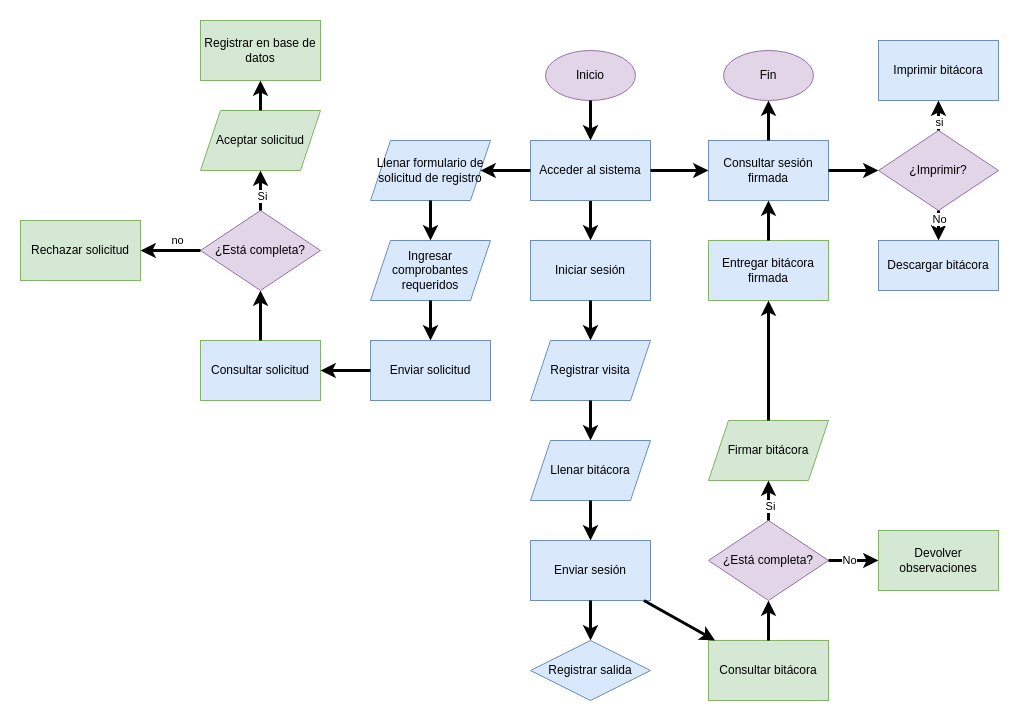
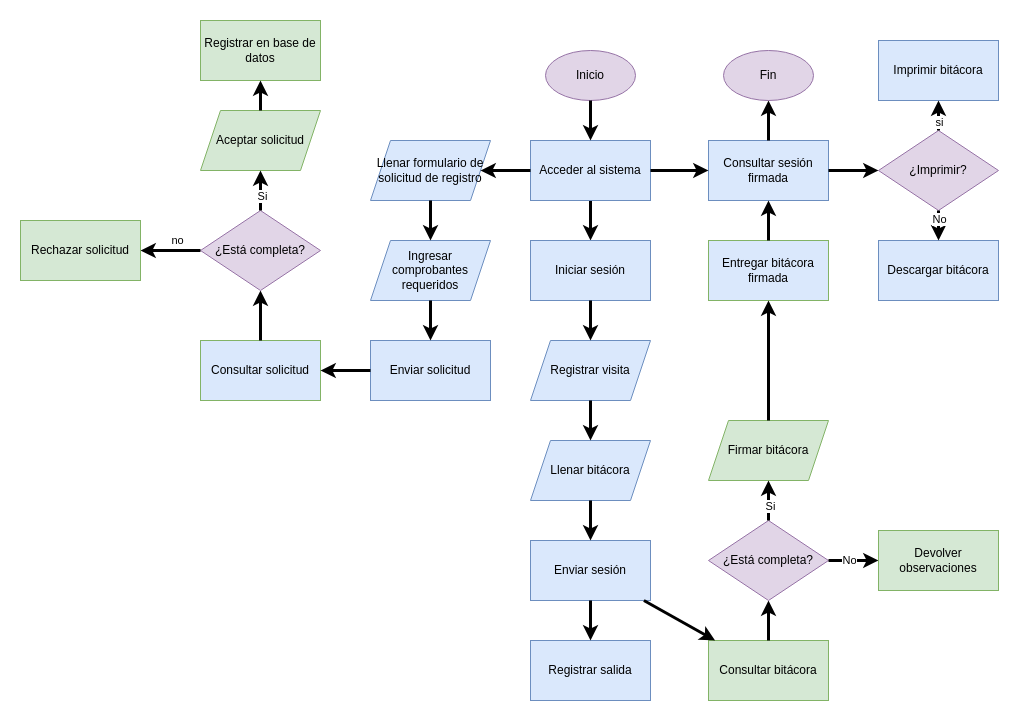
node "Descargar bitácora": size 120x50 -> 120x60
node "Registrar salida": shape diamond -> rectangle
